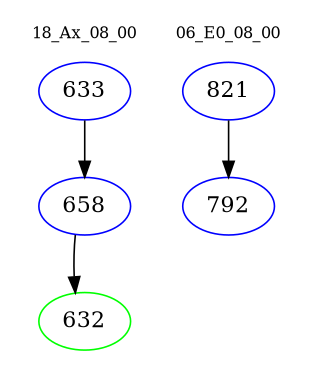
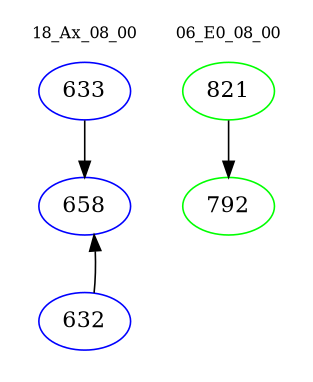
node "821": color blue -> green
node "792": color blue -> green
edge "658" -> "632": reversed
node "632": color green -> blue
